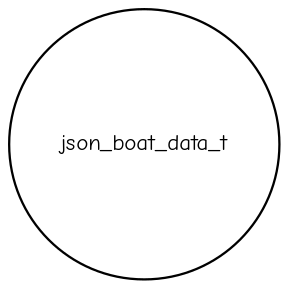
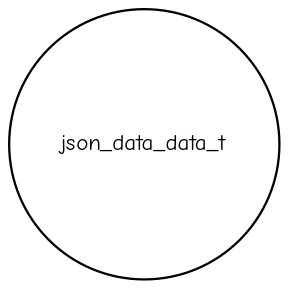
node "json_boat_data_t": label "json_boat_data_t" -> "json_data_data_t"
